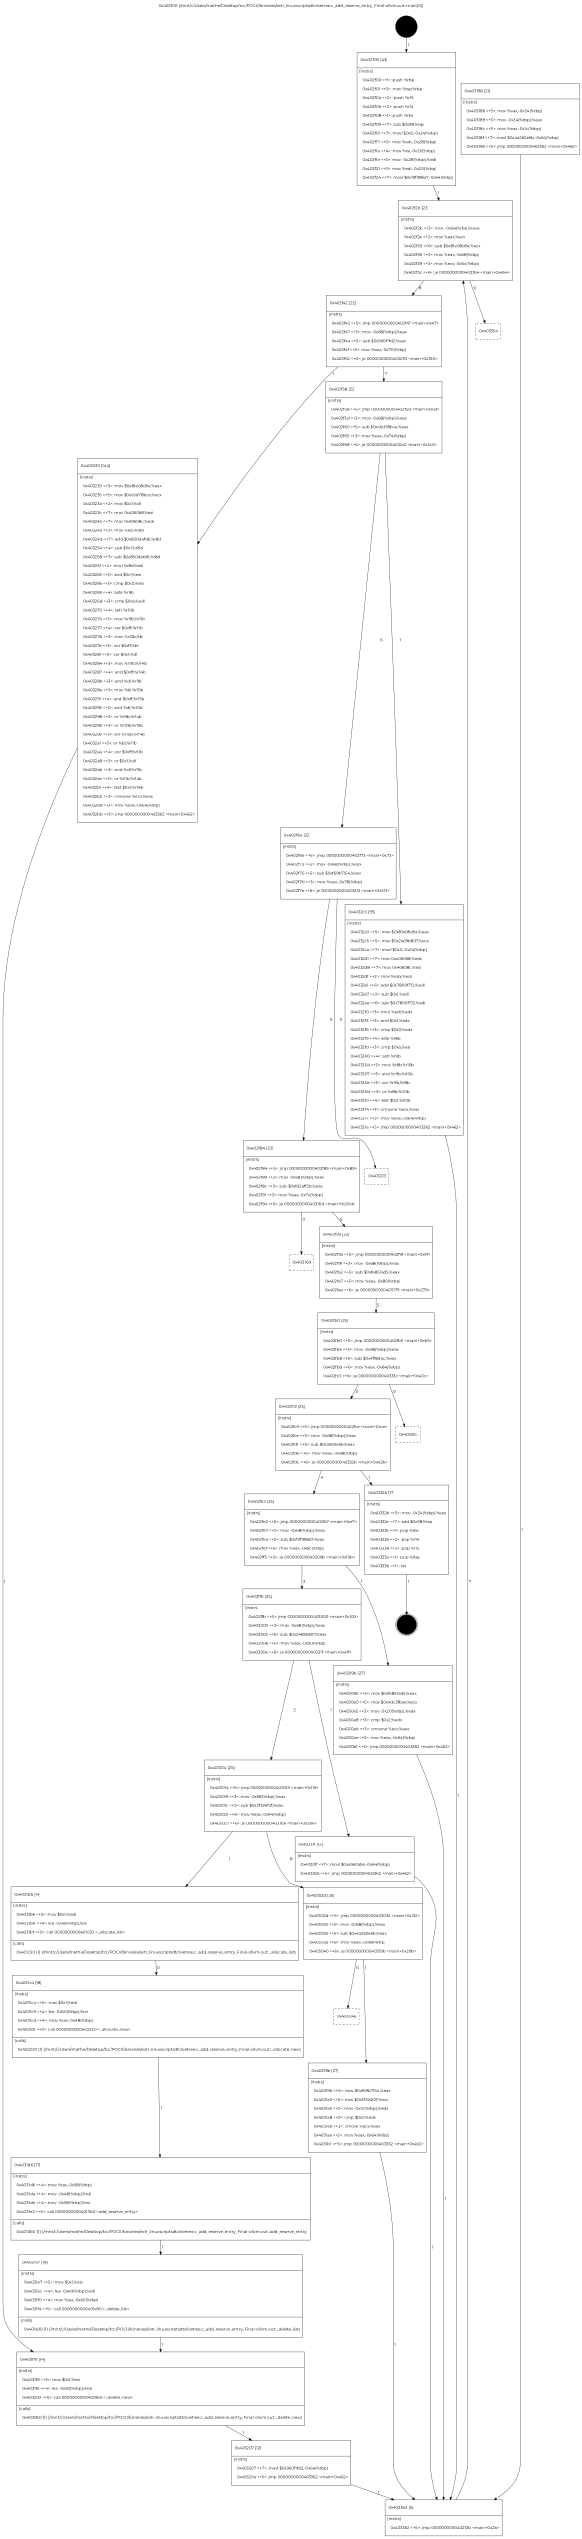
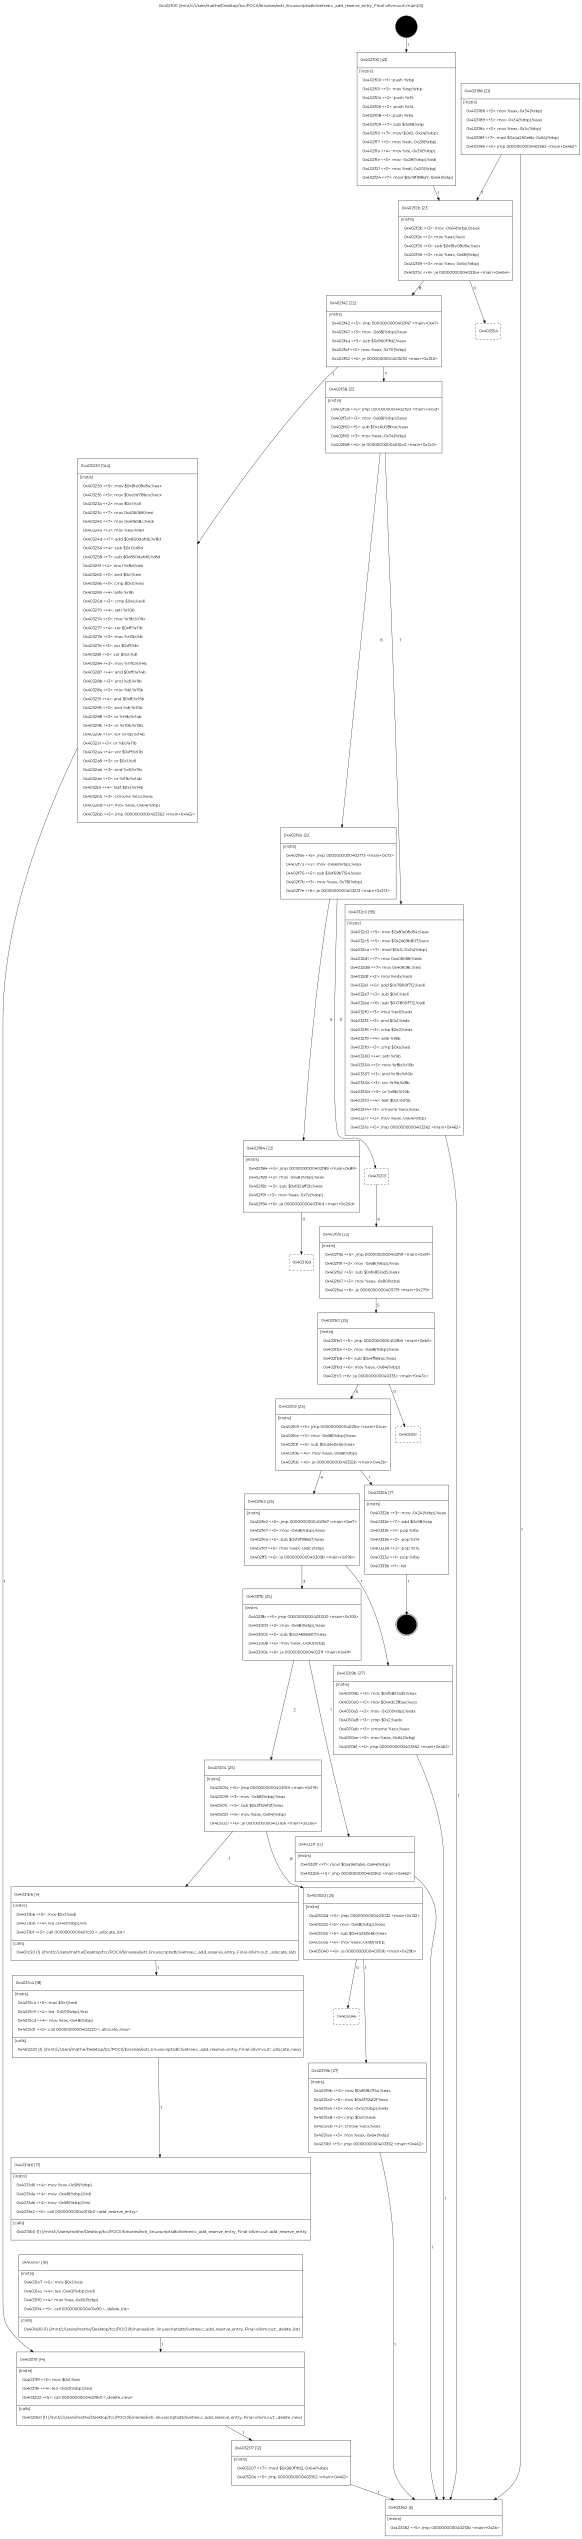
edge "0x402f84 [22]" -> "0x402f9a [22]": now "0x403213" -> "0x402f9a [22]"
edge "0x403362 [5]" -> "0x402f2b [23]": now "0x403186 [21]" -> "0x402f2b [23]"
edge "0x4031b6 [14]" -> "0x4031c4 [18]": label " 0" -> " 1"
edge "0x4031d6 [17]" -> "0x4031e7 [18]": removed, label "1"
